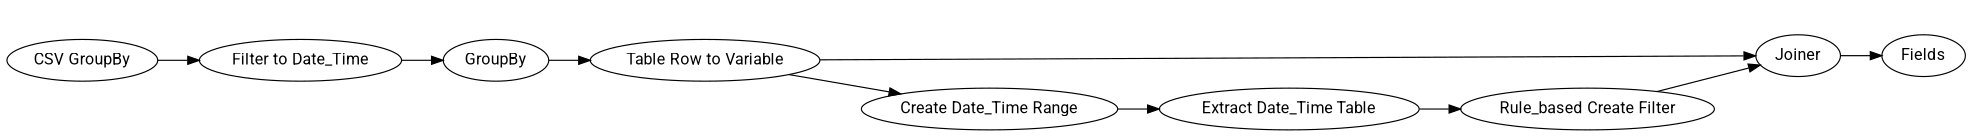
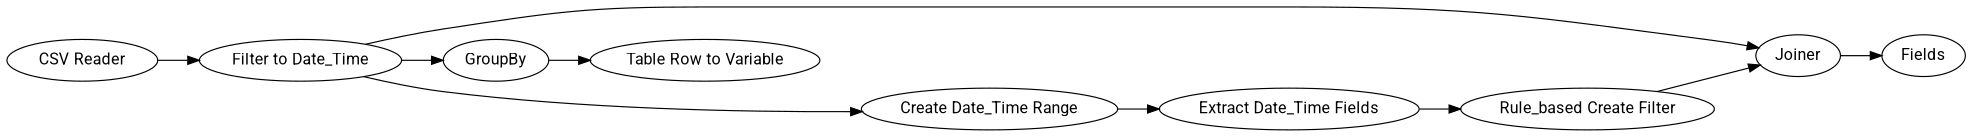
edge "Table Row to Variable" -> "Joiner": now "Filter to Date_Time" -> "Joiner"
node "CSV GroupBy": label "CSV GroupBy" -> "CSV Reader"
edge "Table Row to Variable" -> "Create Date_Time Range": now "Filter to Date_Time" -> "Create Date_Time Range"
node "Extract Date_Time Table": label "Extract Date_Time Table" -> "Extract Date_Time Fields"
